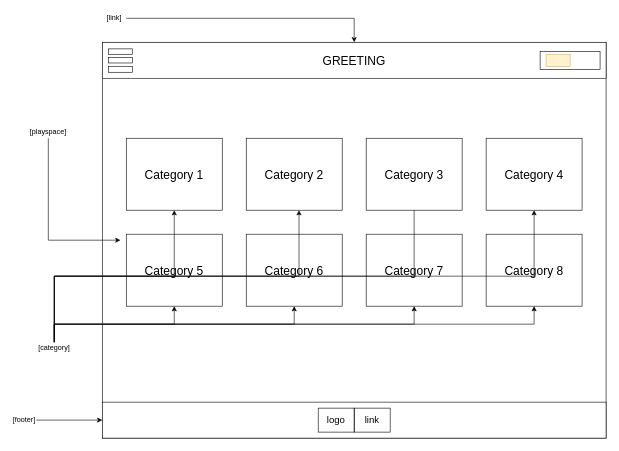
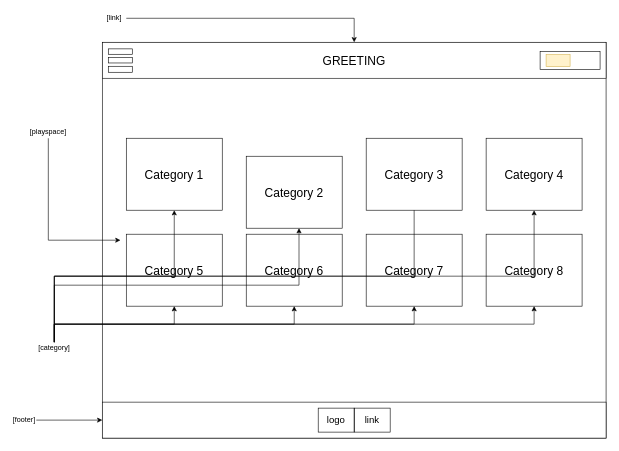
node "Category 2": moved (294, 174) -> (294, 192)
